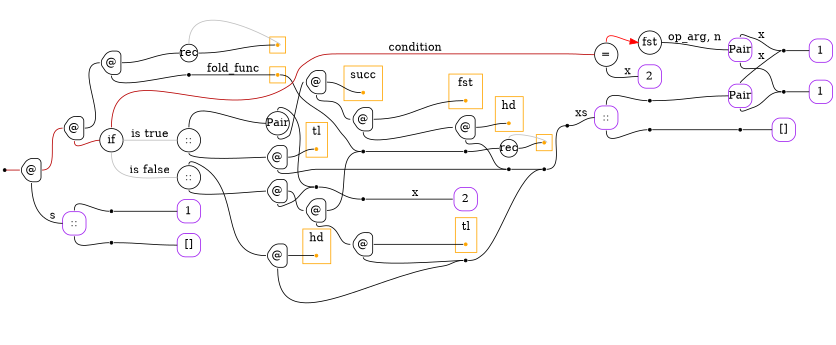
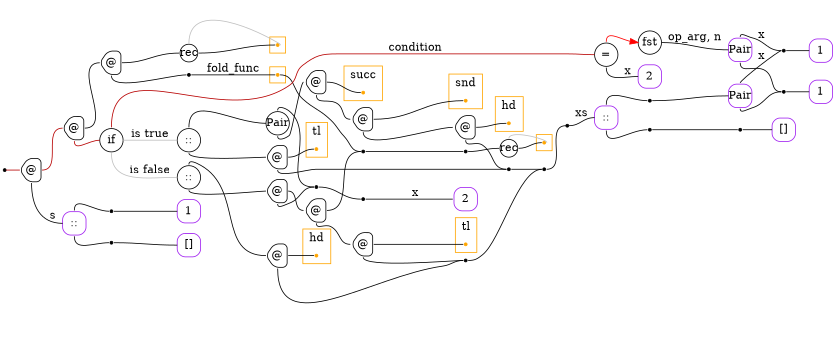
cluster "fst": label "fst" -> "snd"
